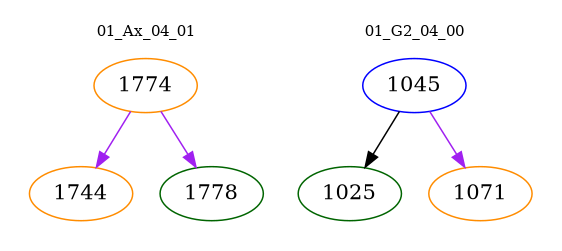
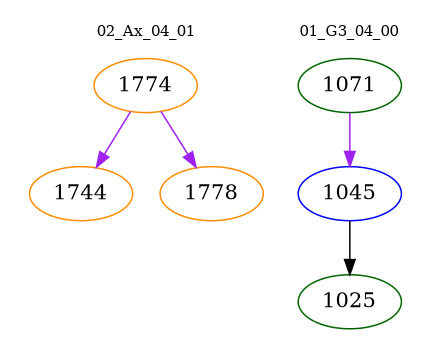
cluster "01_Ax_04_01": label "01_Ax_04_01" -> "02_Ax_04_01"
cluster "01_G2_04_00": label "01_G2_04_00" -> "01_G3_04_00"
edge "1045" -> "1071": reversed
node "1778": color darkgreen -> darkorange
node "1071": color darkorange -> darkgreen
